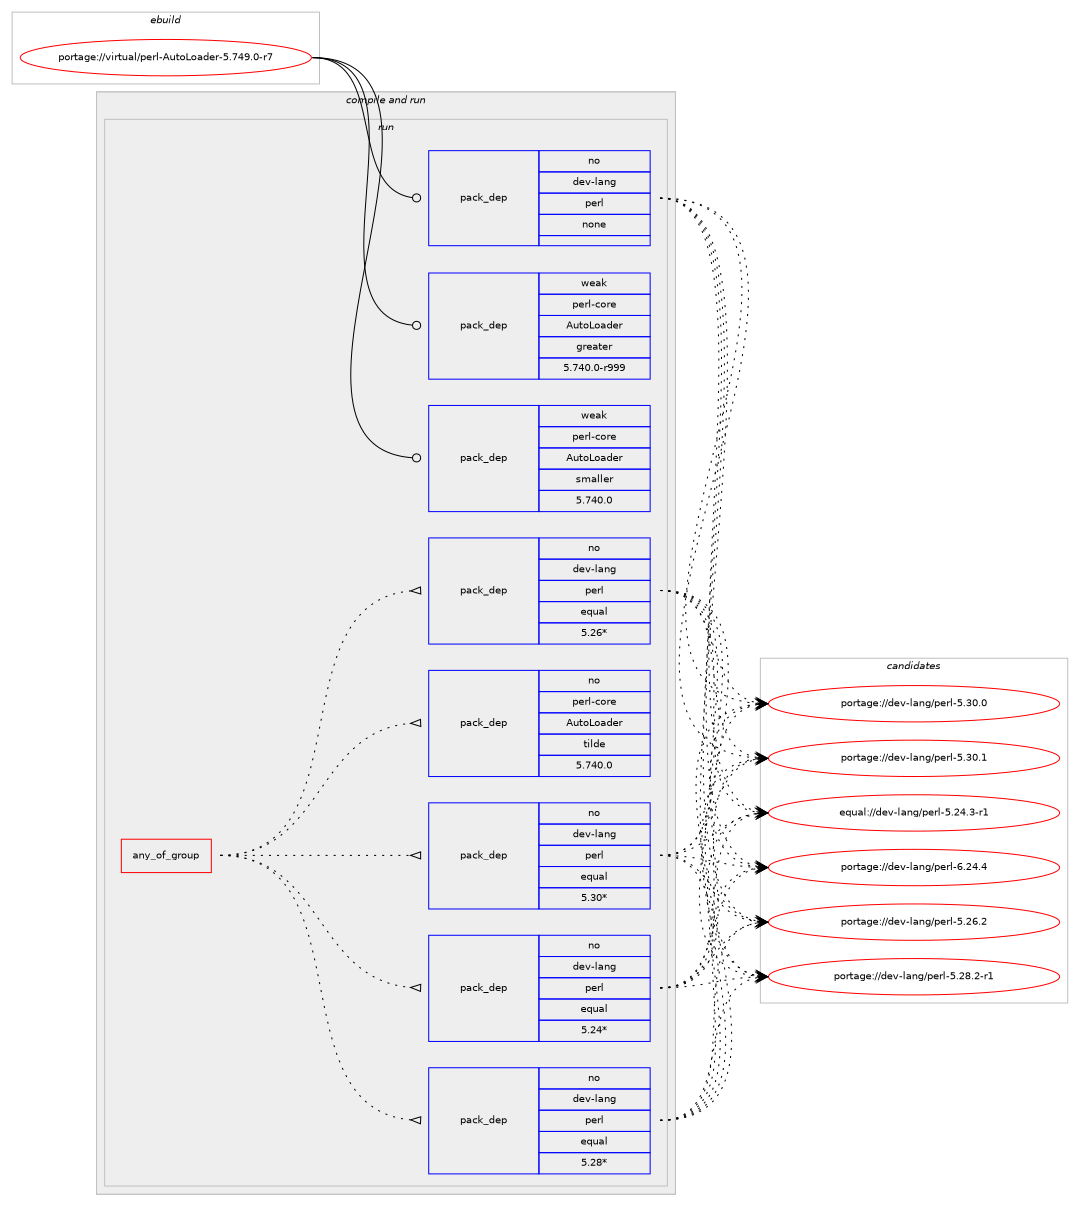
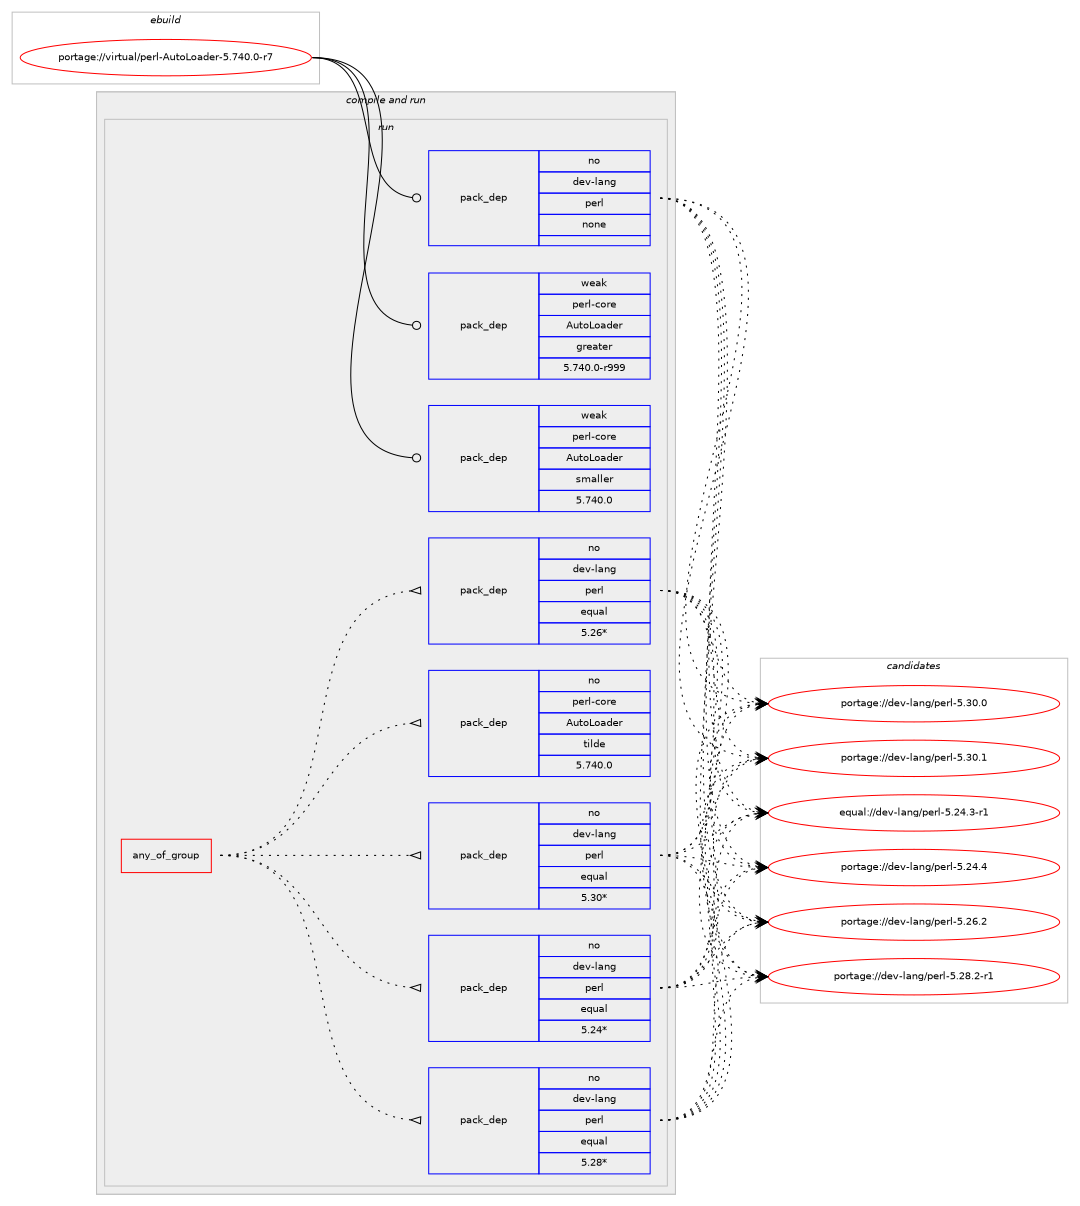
node "portage://virtual/perl-AutoLoader-5.749.0-r7": label "portage://virtual/perl-AutoLoader-5.749.0-r7" -> "portage://virtual/perl-AutoLoader-5.740.0-r7"
node "portage://dev-lang/perl-6.24.4": label "portage://dev-lang/perl-6.24.4" -> "portage://dev-lang/perl-5.24.4"
